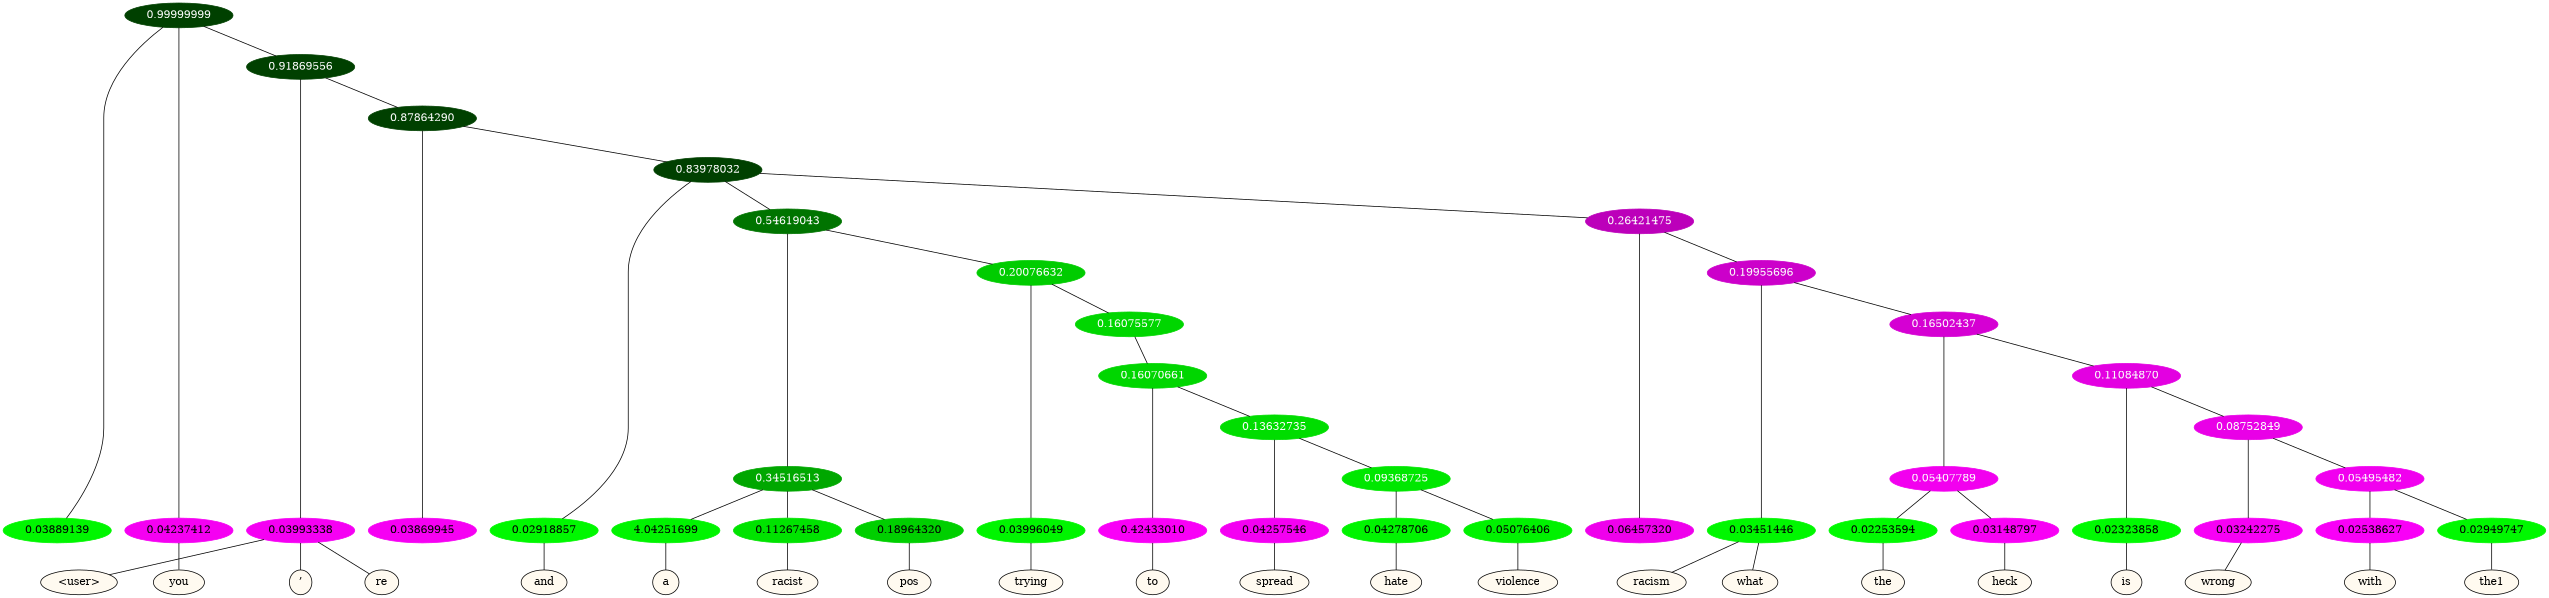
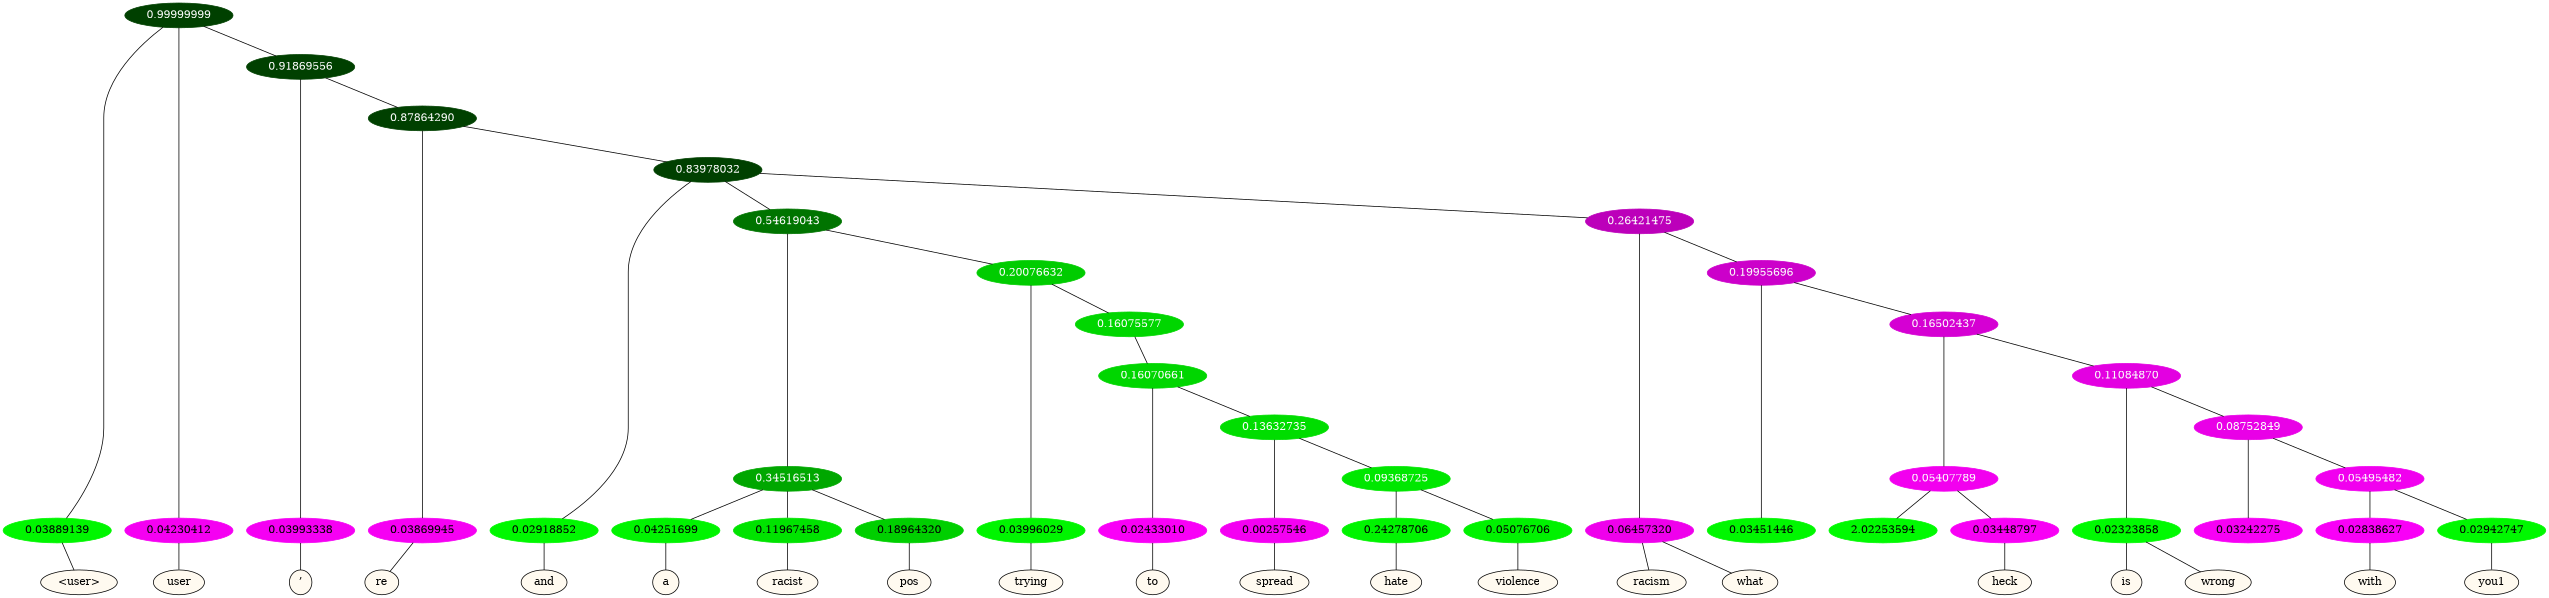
node "0.04237412": label "0.04237412" -> "0.04230412"
node "0.02918857": label "0.02918857" -> "0.02918852"
node "4.04251699": label "4.04251699" -> "0.04251699"
node "0.11267458": label "0.11267458" -> "0.11967458"
node "0.03996049": label "0.03996049" -> "0.03996029"
node "0.42433010": label "0.42433010" -> "0.02433010"
node "0.04257546": label "0.04257546" -> "0.00257546"
node "0.04278706": label "0.04278706" -> "0.24278706"
node "0.05076406": label "0.05076406" -> "0.05076706"
node "0.02253594": label "0.02253594" -> "2.02253594"
node "0.03148797": label "0.03148797" -> "0.03448797"
node "0.02538627": label "0.02538627" -> "0.02838627"
node "0.02949747": label "0.02949747" -> "0.02942747"
edge "0.03451446" -- "what": now "0.06457320" -- "what"
edge "0.03242275" -- "wrong": now "0.02323858" -- "wrong"
edge "0.03993338" -- "<user>": now "0.03889139" -- "<user>"
edge "0.03451446" -- "racism": now "0.06457320" -- "racism"
edge "0.03993338" -- "re": now "0.03869945" -- "re"
node "you": label "you" -> "user"
node "the": removed
node "the1": label "the1" -> "you1"
